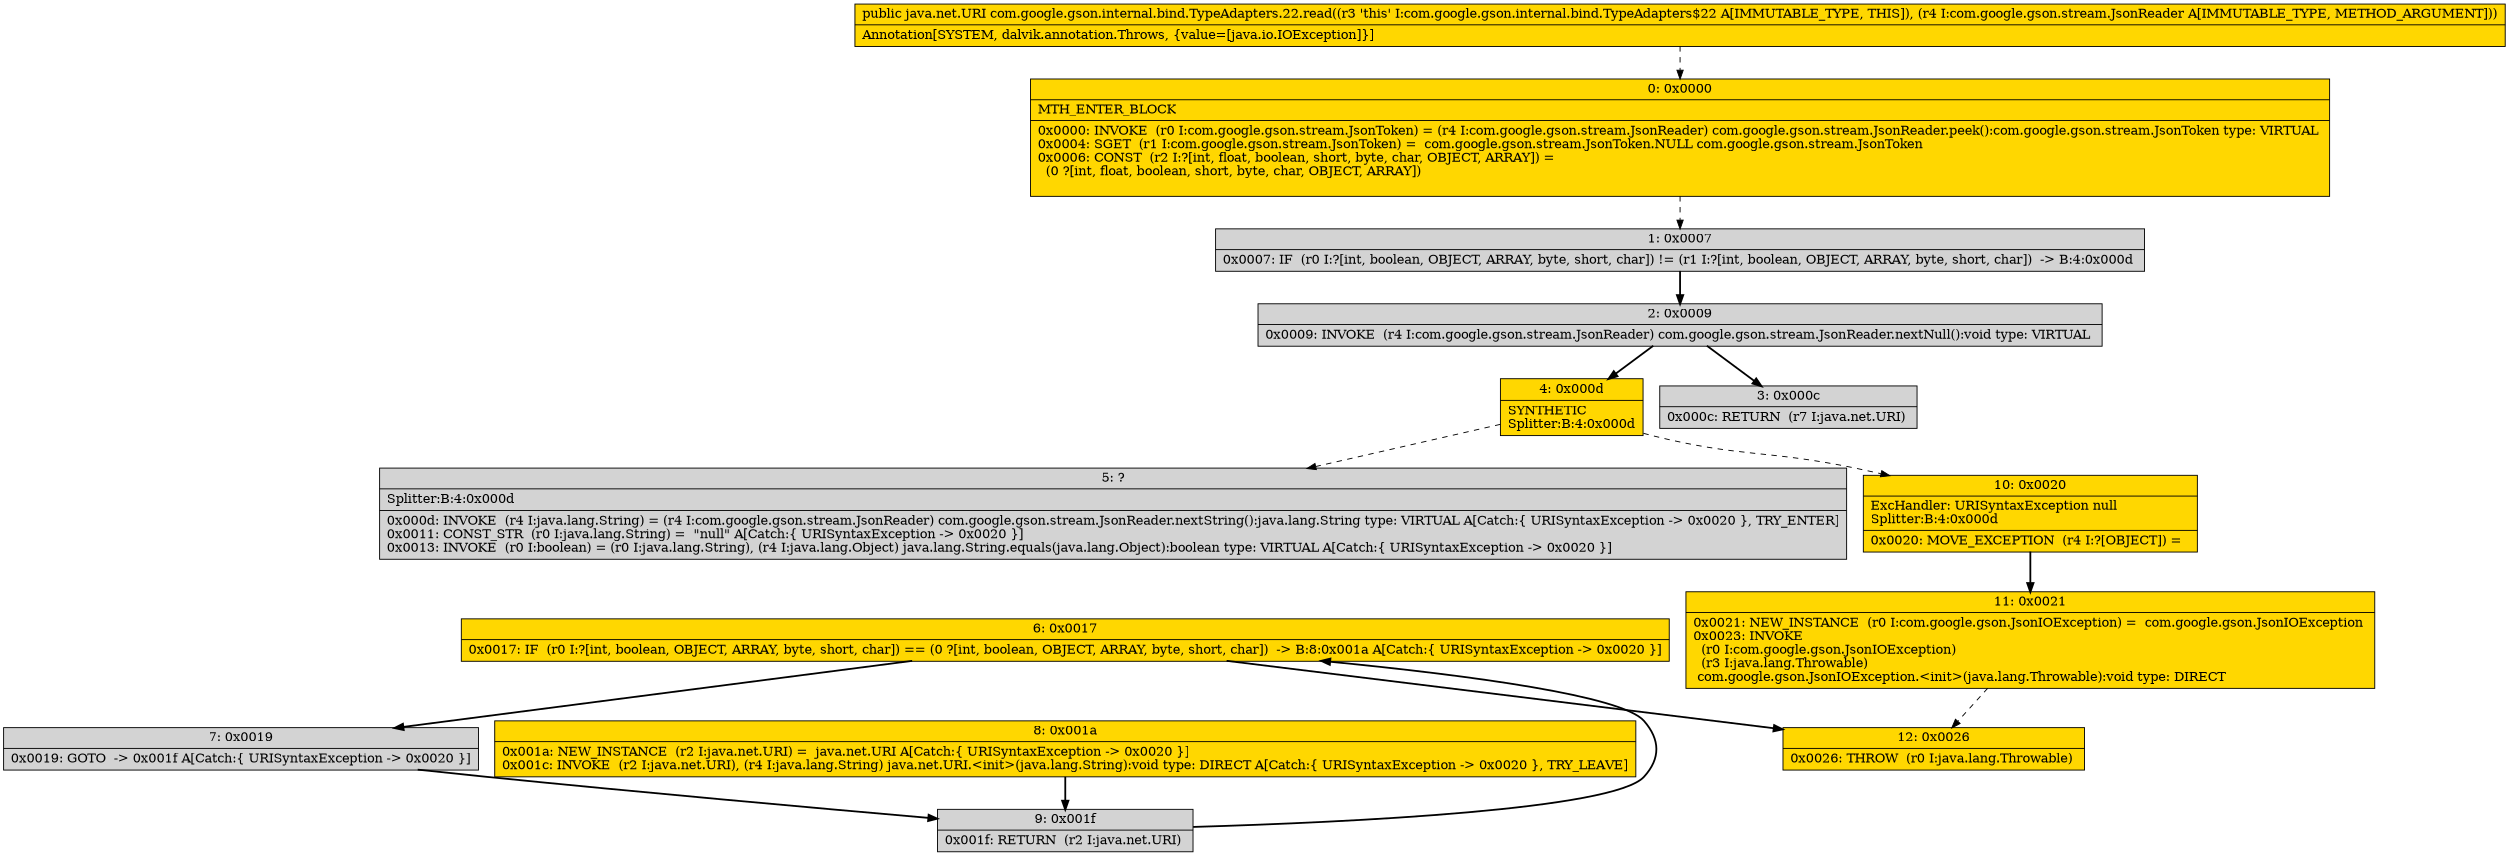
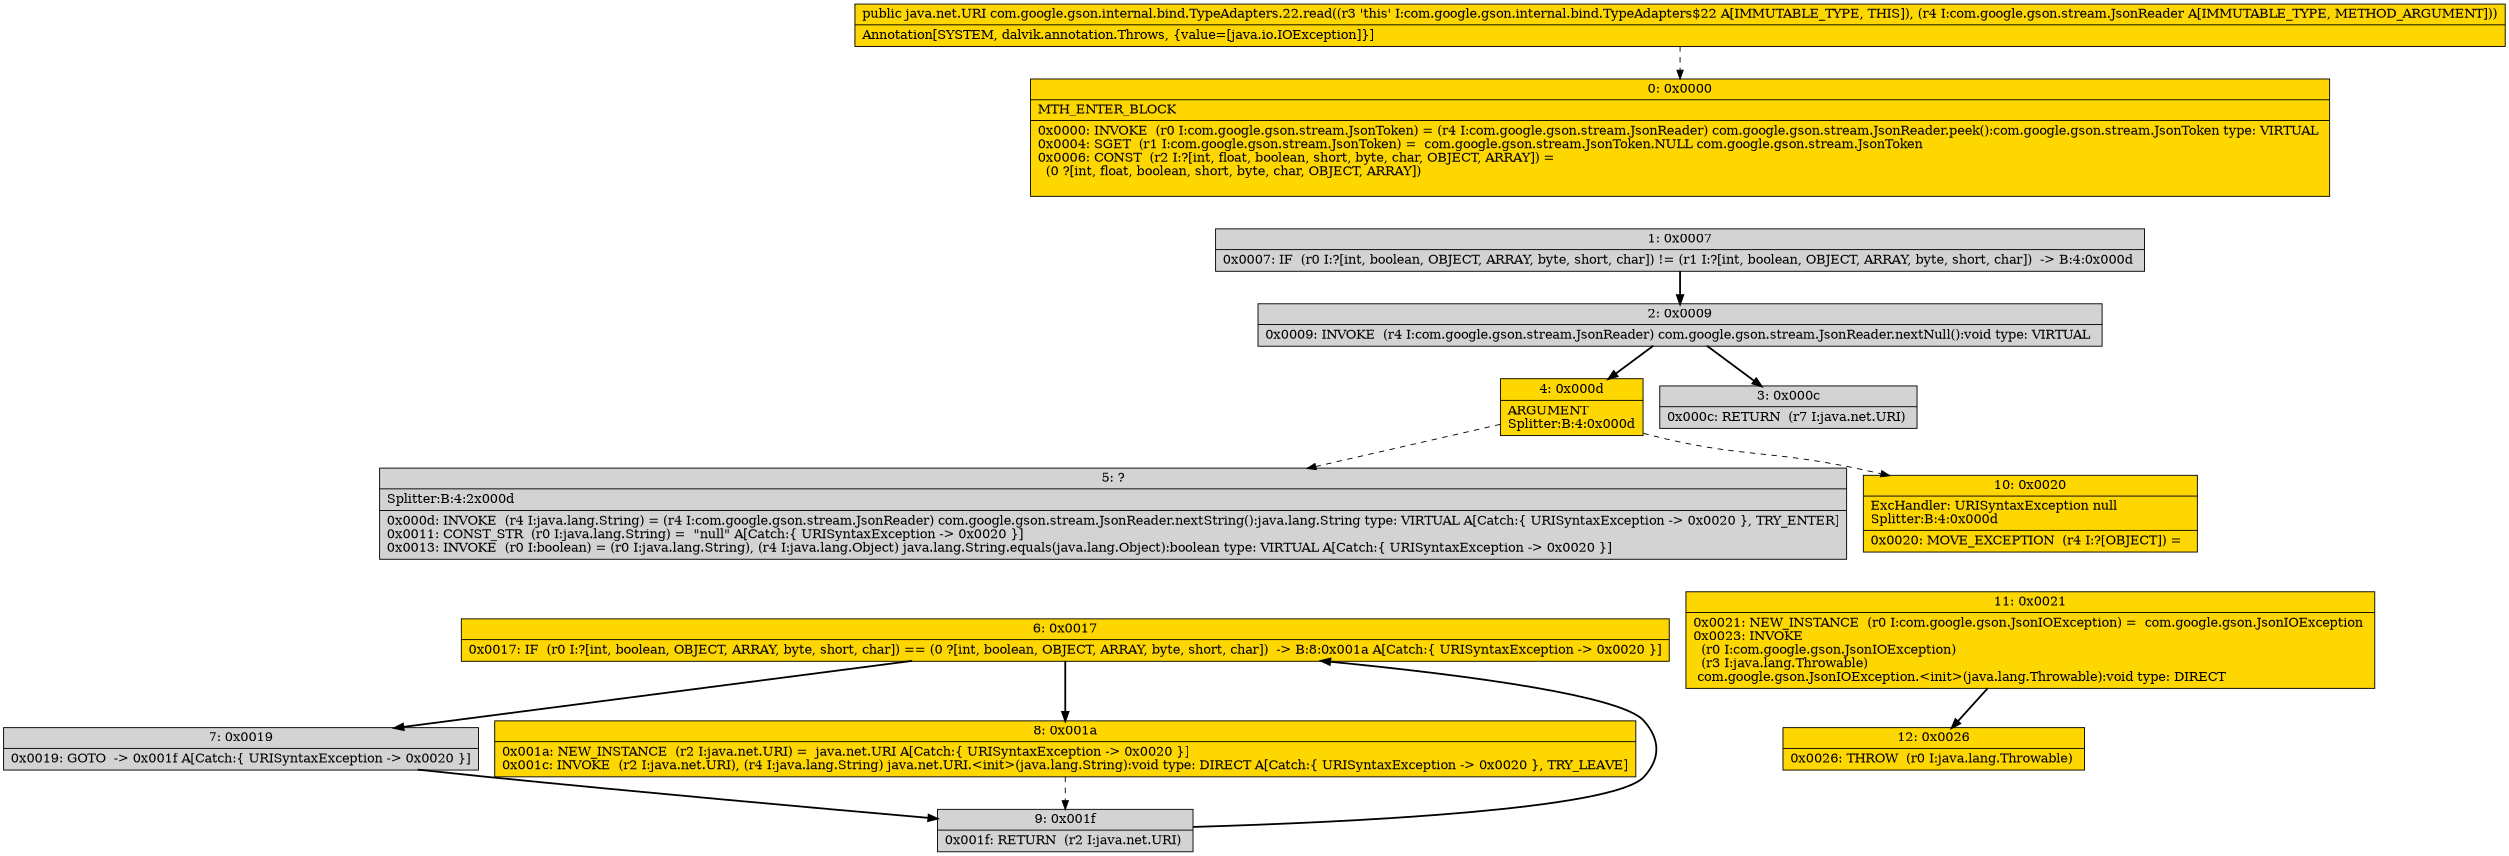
edge "0: 0x0000" -> "1: 0x0007": removed
node "4: 0x000d": text "SYNTHETIC" -> "ARGUMENT"
node "5: ?": text "Splitter:B:4:0x000d" -> "Splitter:B:4:2x000d"
edge "10: 0x0020" -> "11: 0x0021": removed
edge "6: 0x0017" -> "12: 0x0026": now "6: 0x0017" -> "8: 0x001a"
edge "11: 0x0021" -> "12: 0x0026": style dashed -> bold
edge "8: 0x001a" -> "9: 0x001f": style bold -> dashed
